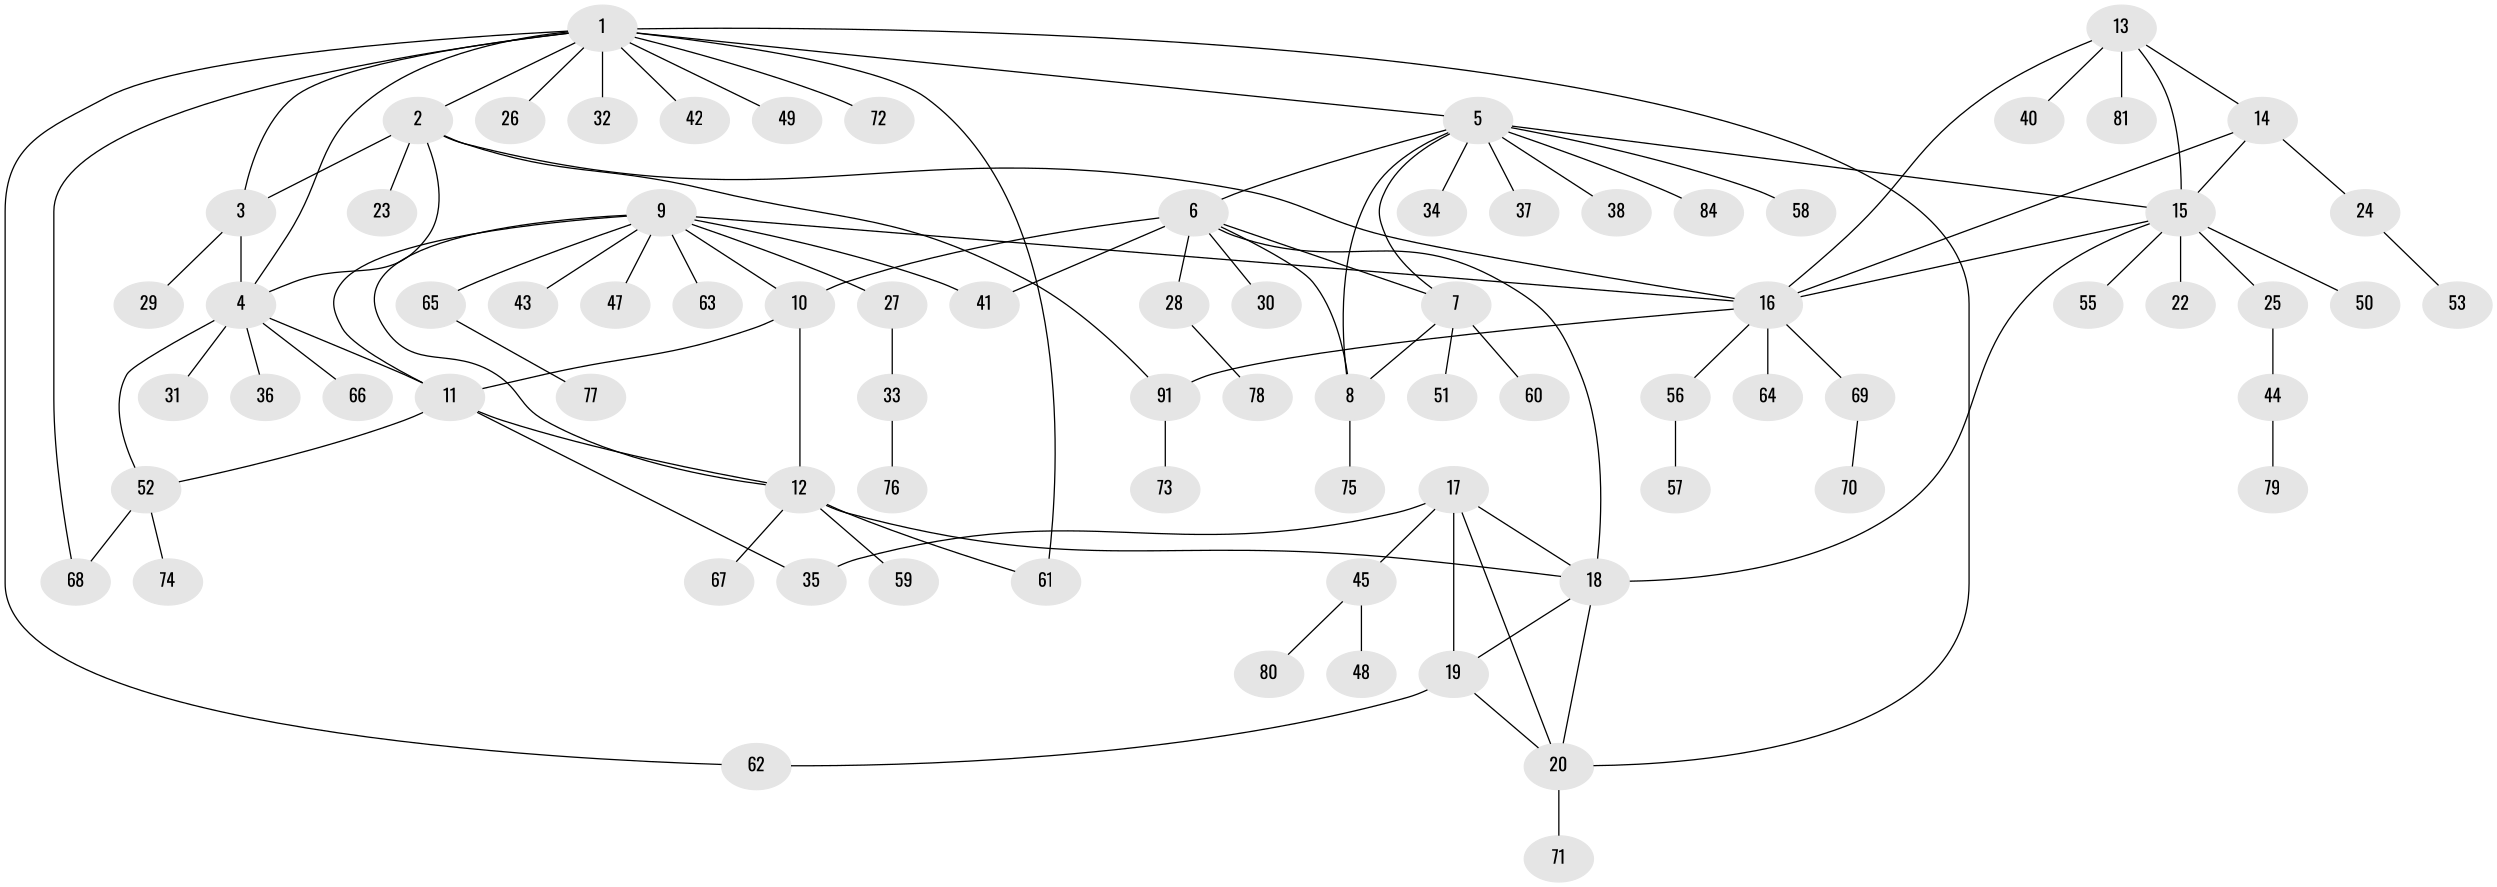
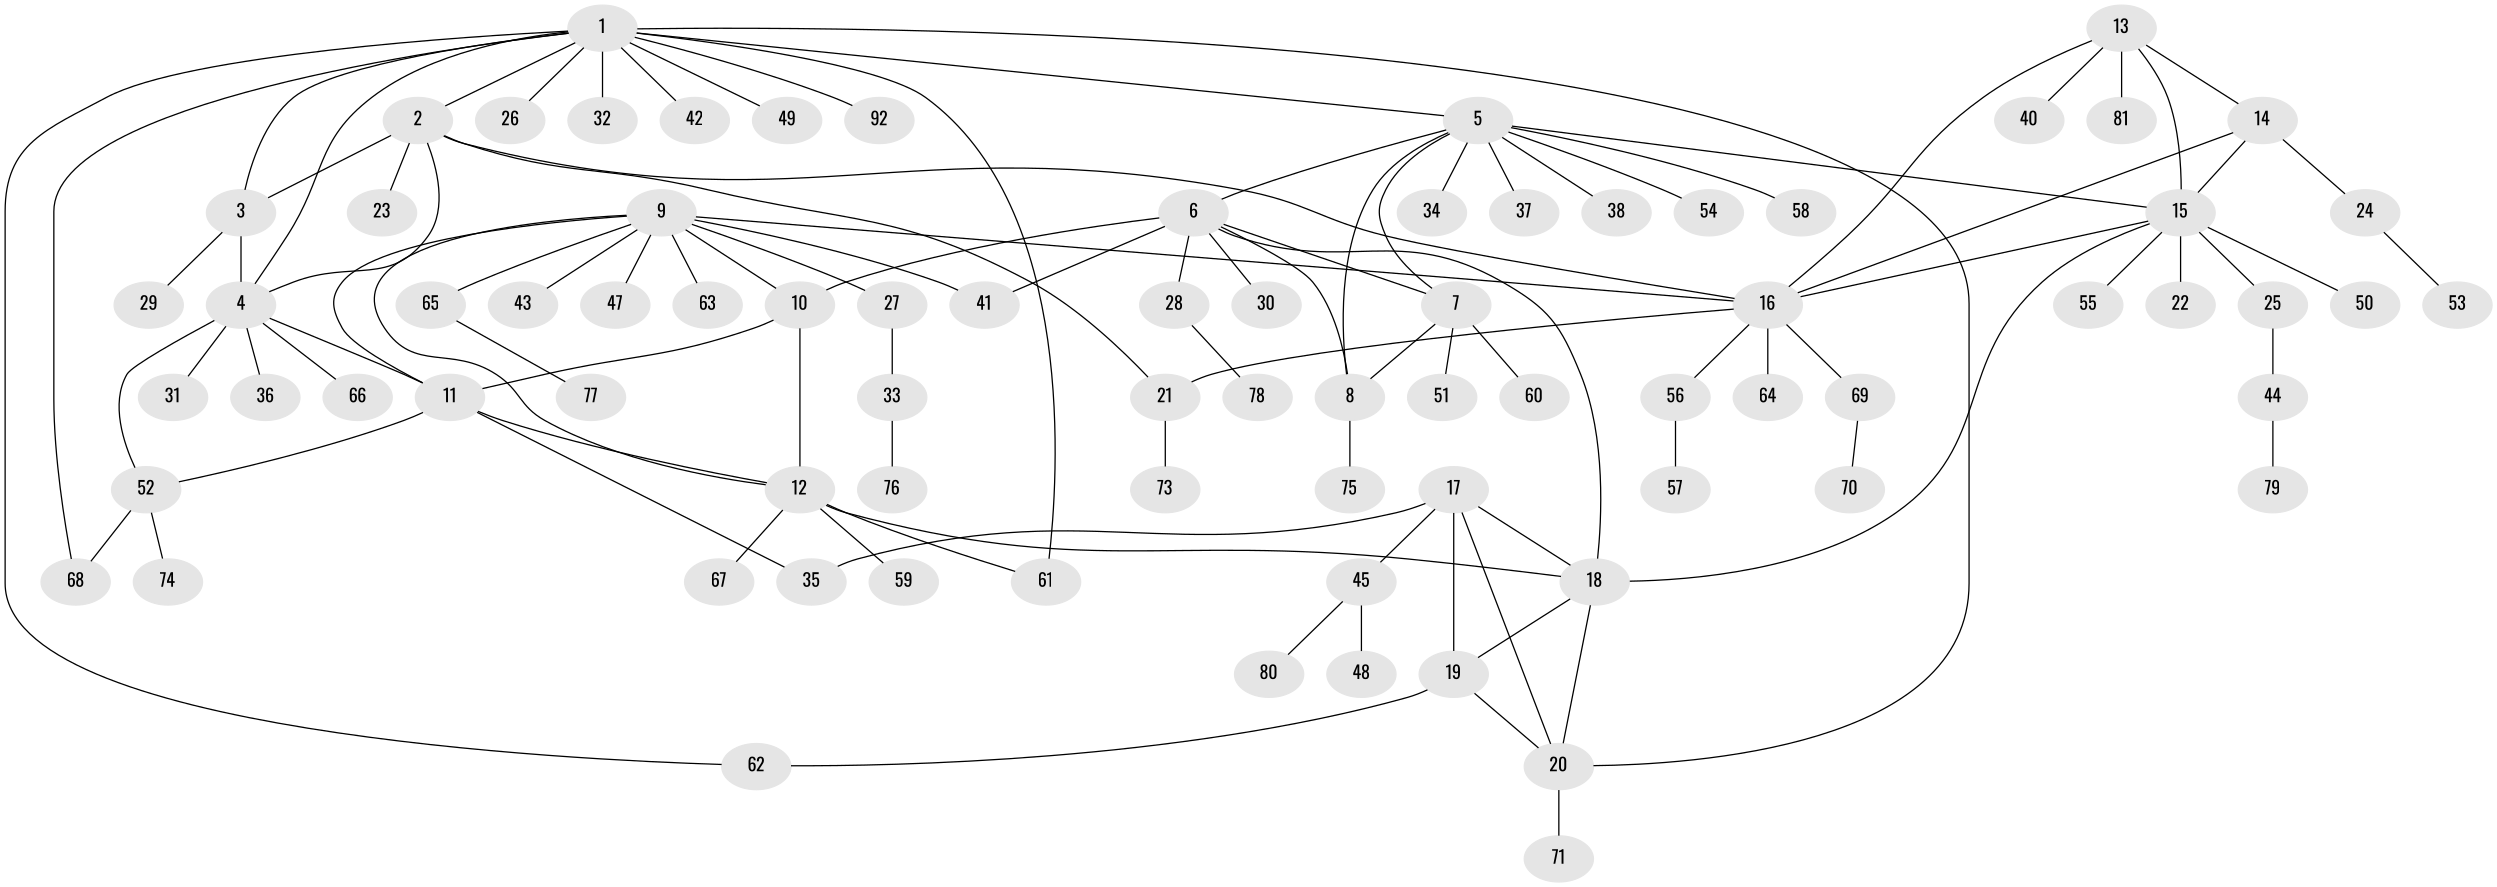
node "72": label "72" -> "92"
node "84": label "84" -> "54"
node "91": label "91" -> "21"
